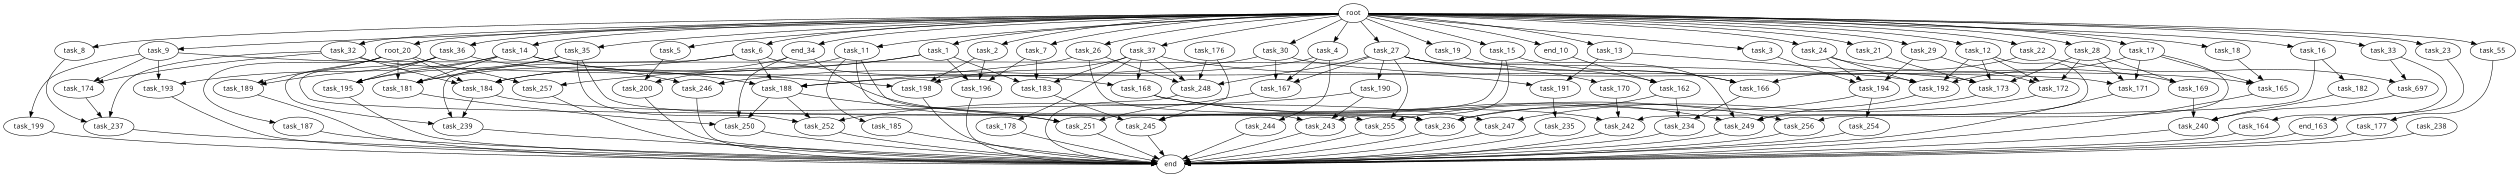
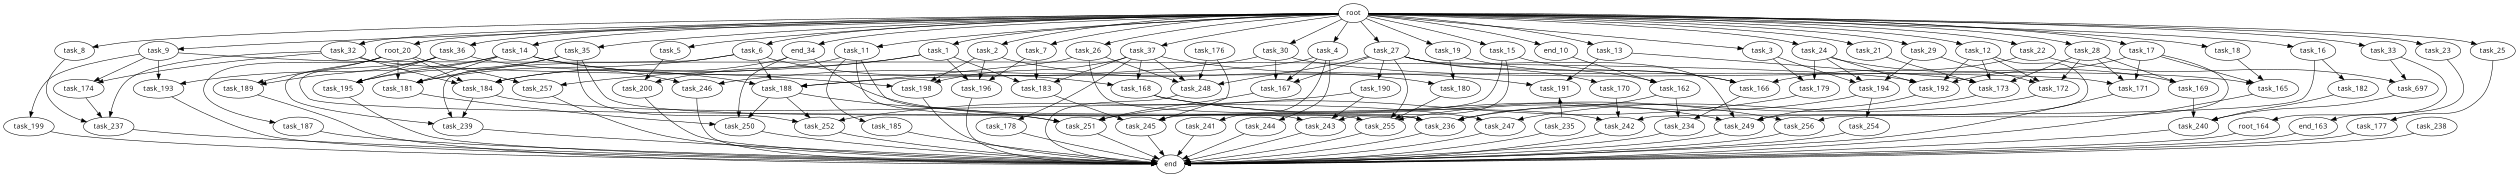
node "task_55": label "task_55" -> "task_25"
node "task_180": added
node "task_179": added
edge "task_191" -> "task_235": reversed
node "task_241": added
node "task_164": label "task_164" -> "root_164"
